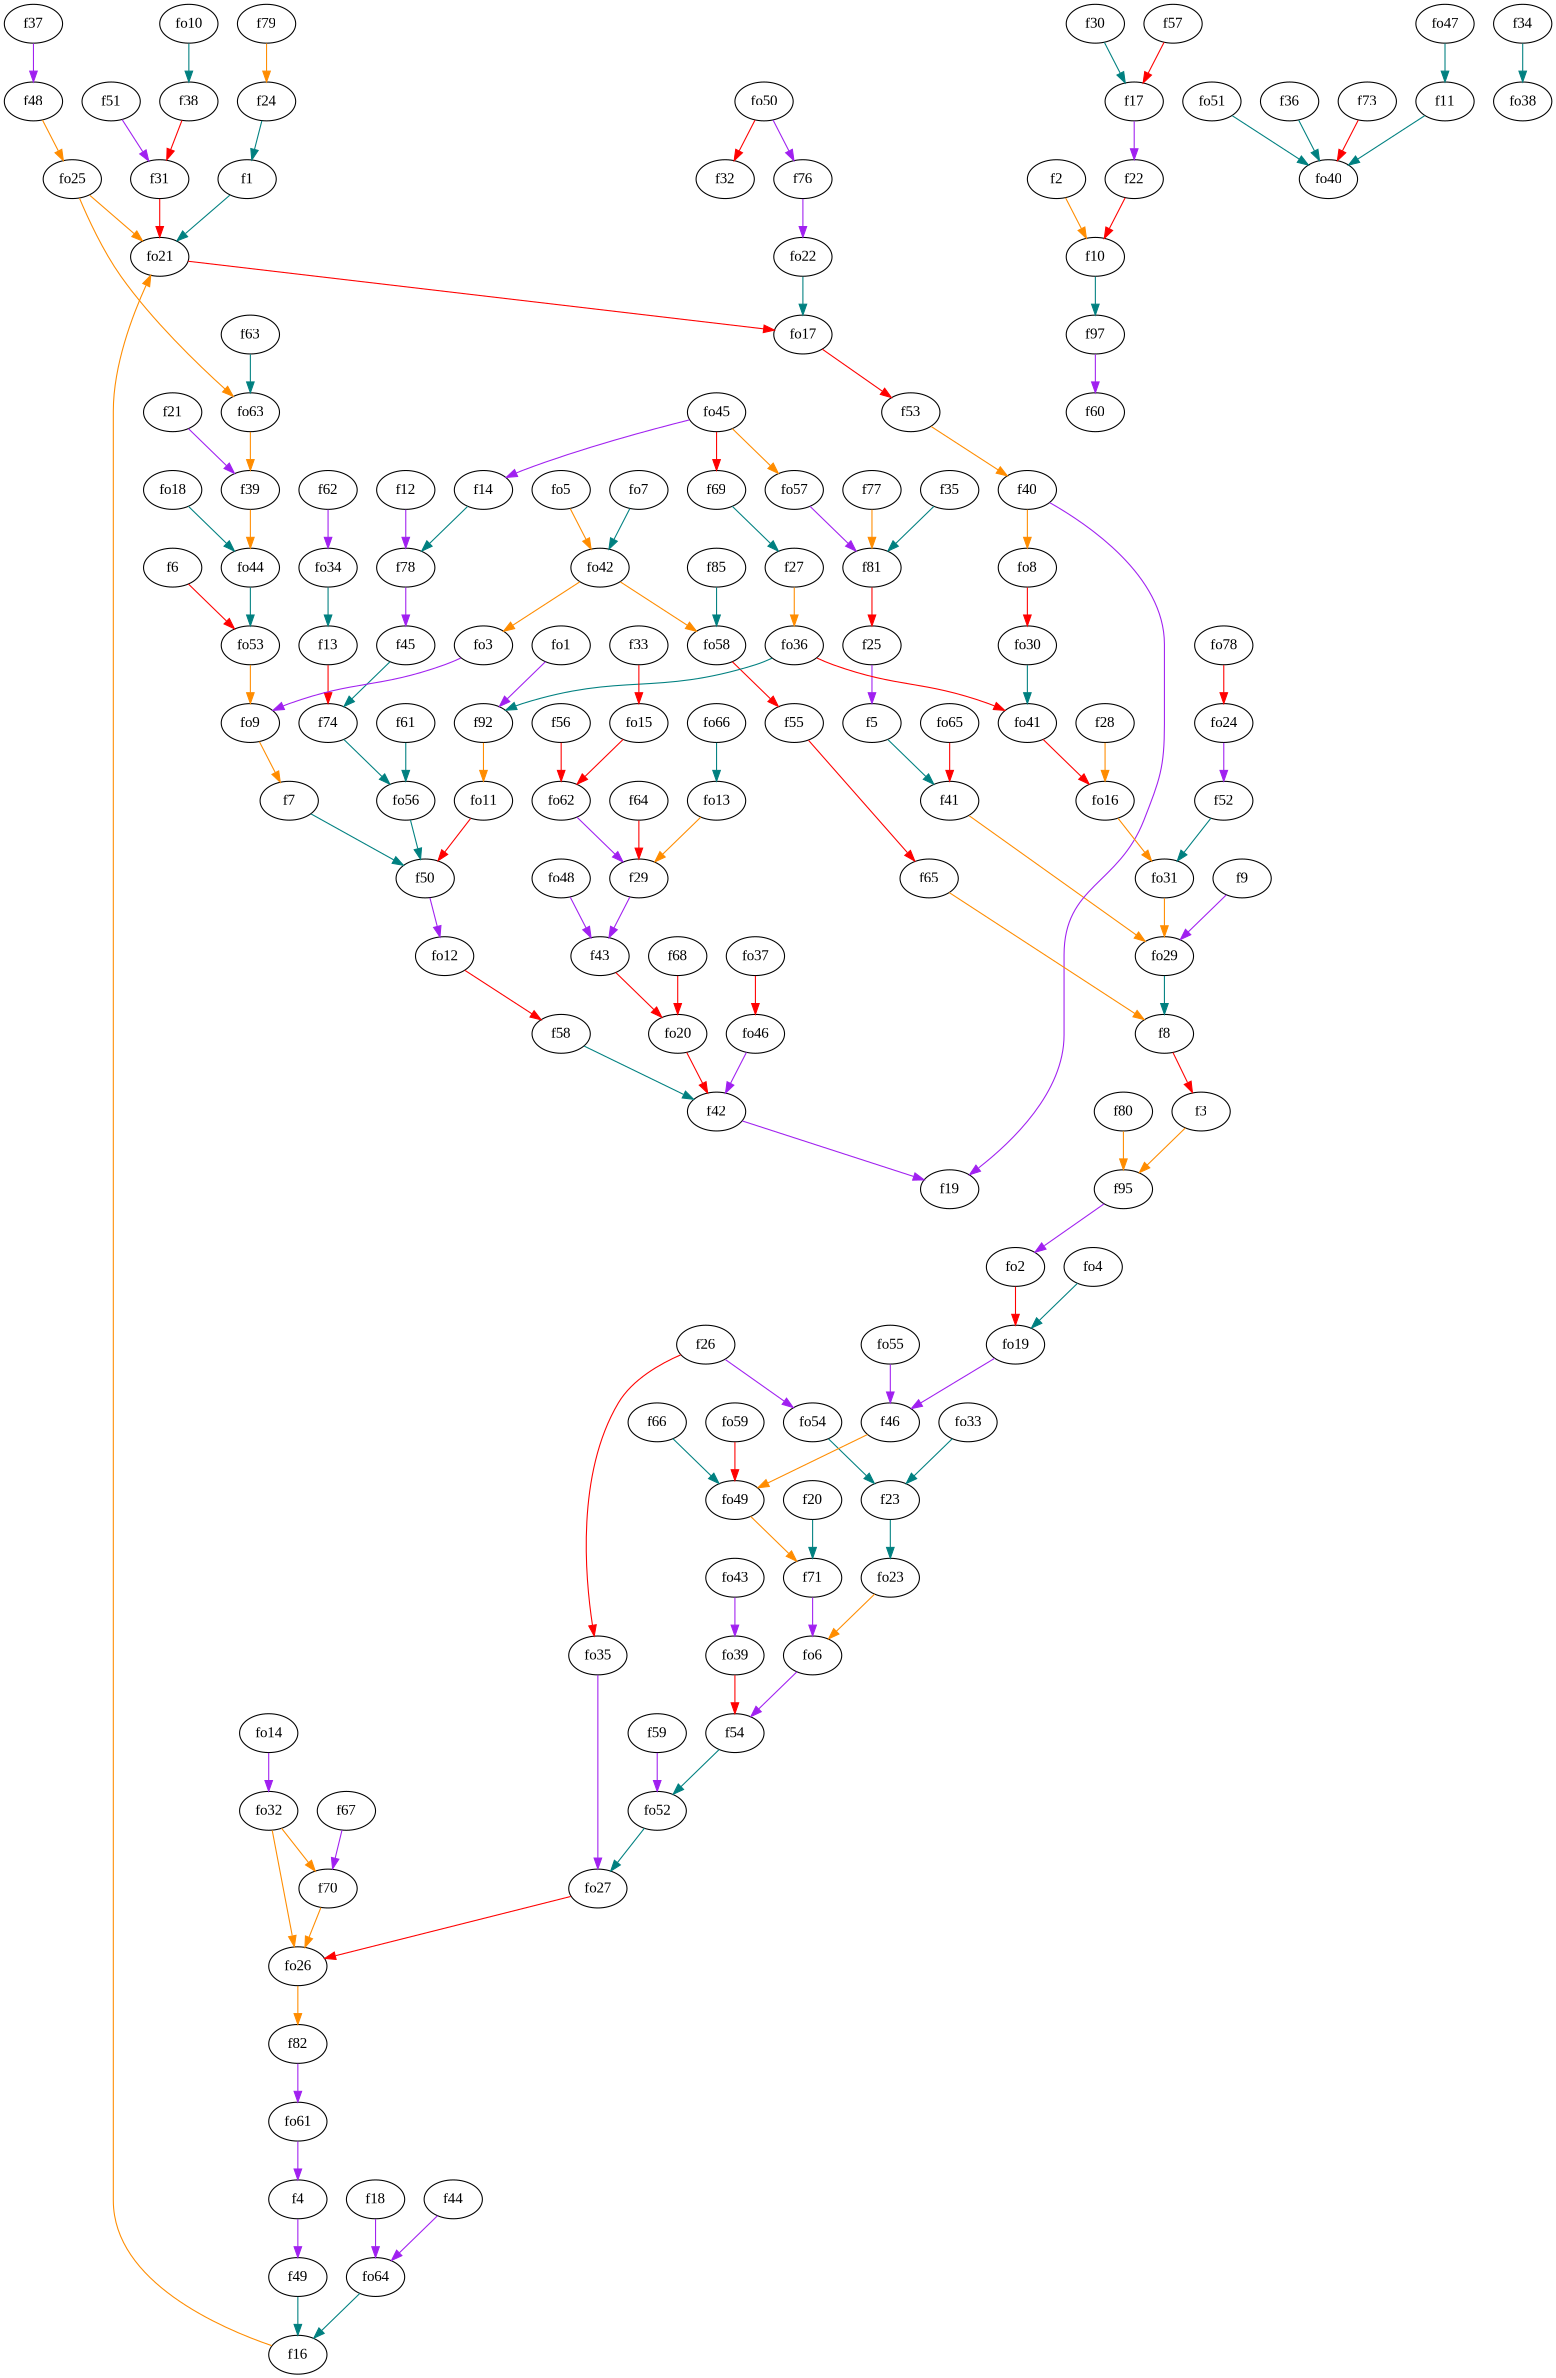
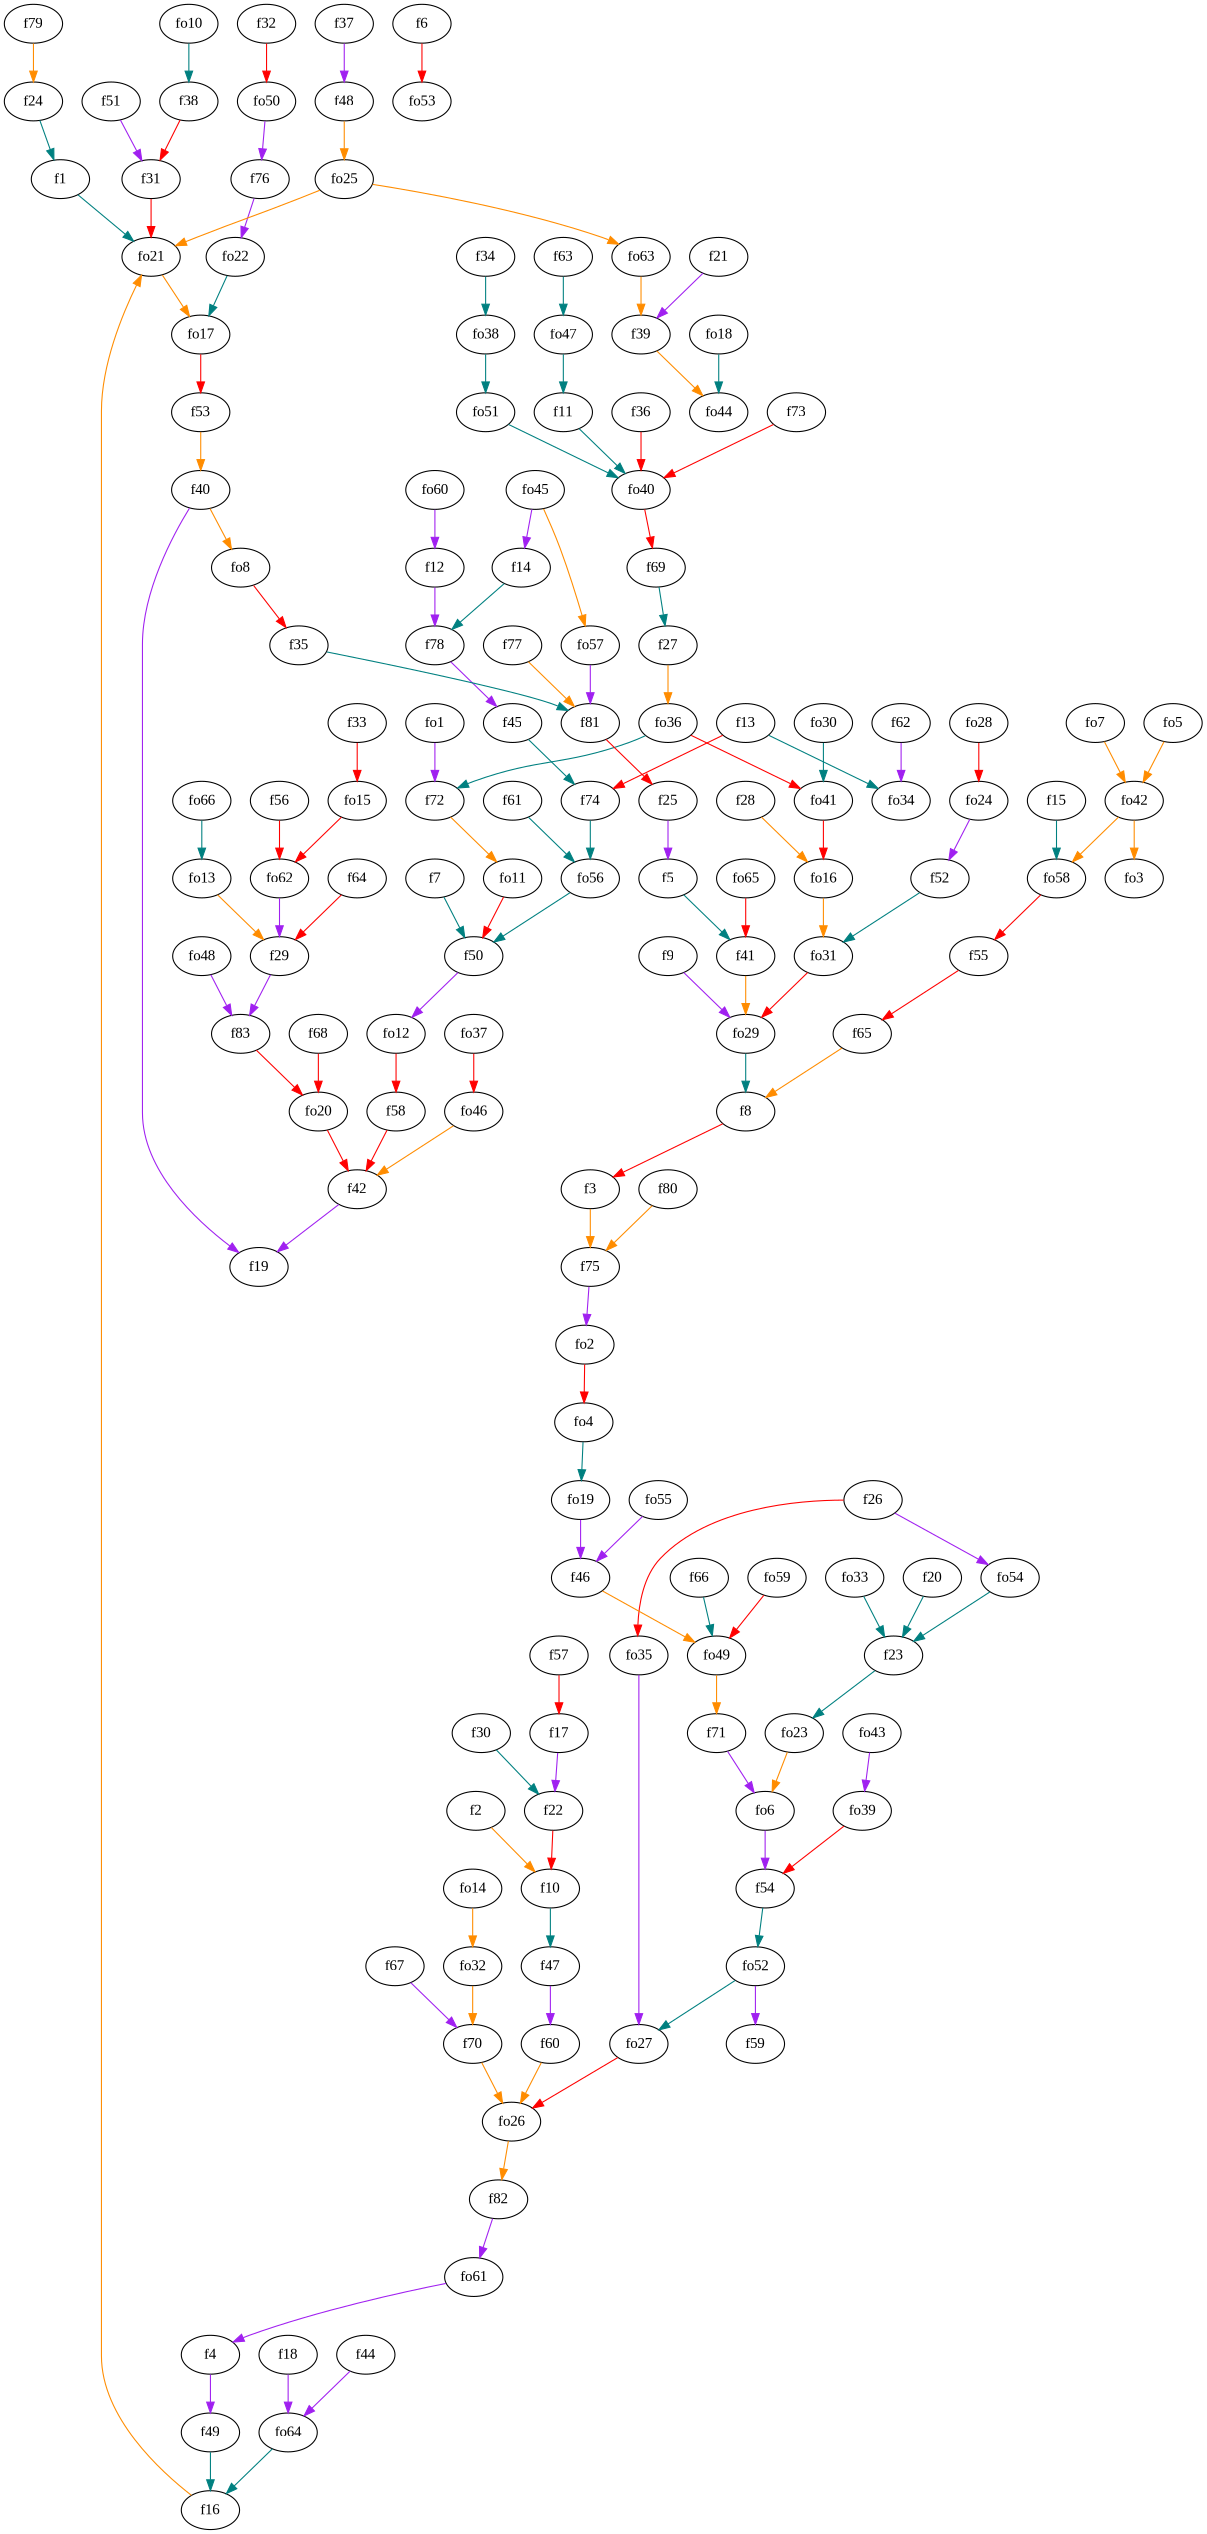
edge "f30" -> "f17": now "f30" -> "f22"
edge "fo50" -> "f32": reversed
edge "f36" -> "fo40": color teal -> red
edge "fo21" -> "fo17": color red -> darkorange
node "f97": label "f97" -> "f47"
edge "f63" -> "fo63": now "f63" -> "fo47"
edge "fo38" -> "fo51": added
edge "fo45" -> "f69": now "fo40" -> "f69"
node "fo60": added
edge "fo7" -> "fo42": color teal -> darkorange
node "f85": label "f85" -> "f15"
edge "fo44" -> "fo53": removed
edge "fo34" -> "f13": reversed
edge "fo8" -> "fo30": now "fo8" -> "f35"
node "fo78": label "fo78" -> "fo28"
node "fo9": removed
node "f92": label "f92" -> "f72"
edge "fo31" -> "fo29": color darkorange -> red
node "f43": label "f43" -> "f83"
edge "fo46" -> "f42": color purple -> darkorange
edge "f58" -> "f42": color teal -> red
node "f95": label "f95" -> "f75"
edge "fo2" -> "fo19": now "fo2" -> "fo4"
edge "f20" -> "f71": now "f20" -> "f23"
edge "fo14" -> "fo32": color purple -> darkorange
edge "f59" -> "fo52": reversed
edge "fo32" -> "fo26": now "f60" -> "fo26"
